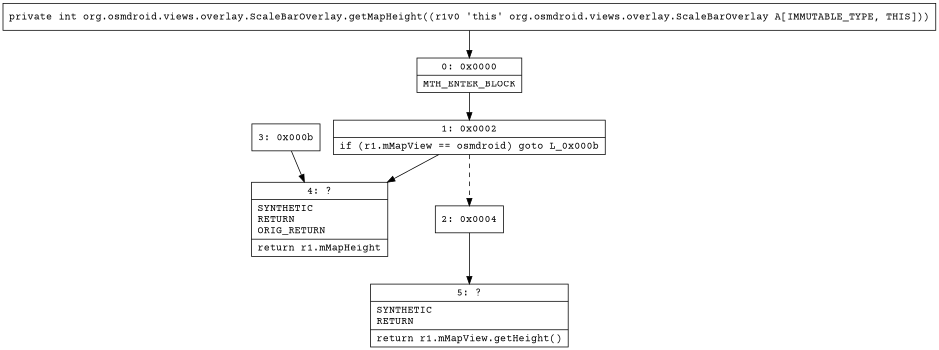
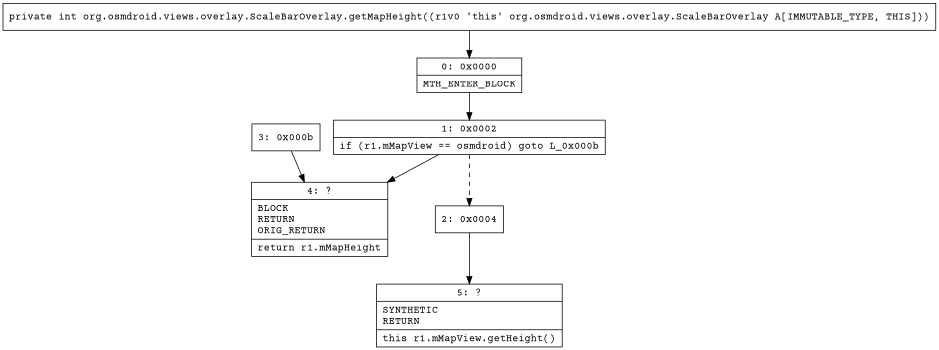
node "4: ?": text "SYNTHETIC" -> "BLOCK"
node "5: ?": text "return r1.mMapView.getHeight()" -> "this r1.mMapView.getHeight()"
